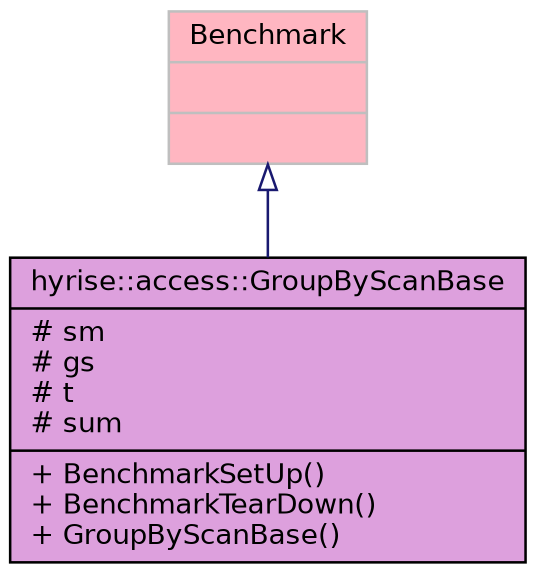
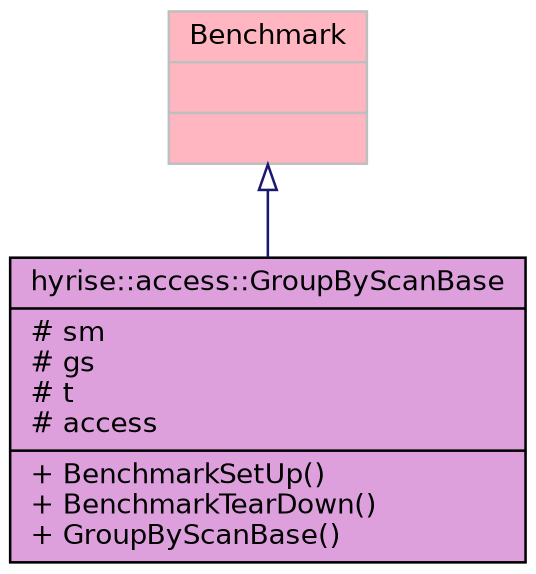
node "hyrise::access::GroupByScanBase": text "# sum" -> "# access"
